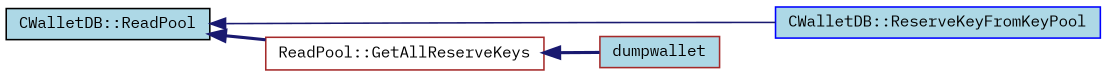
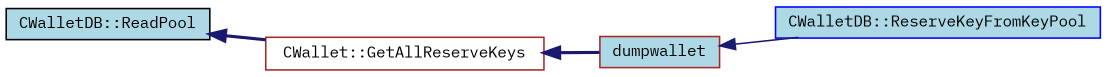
edge "CWalletDB::ReserveKeyFromKeyPool" -> "CWalletDB::ReadPool": now "CWalletDB::ReserveKeyFromKeyPool" -> "dumpwallet"
node "ReadPool::GetAllReserveKeys": label "ReadPool::GetAllReserveKeys" -> "CWallet::GetAllReserveKeys"
